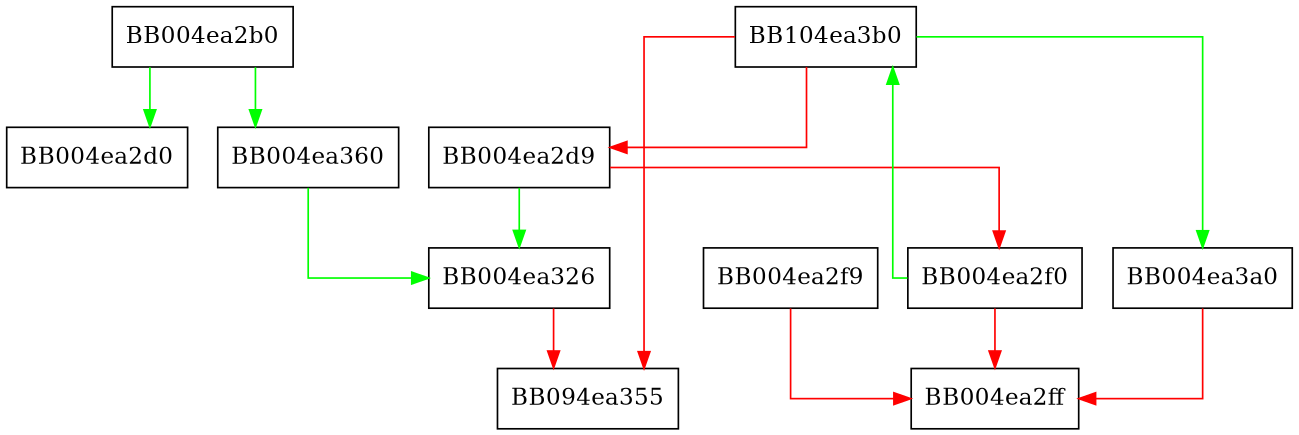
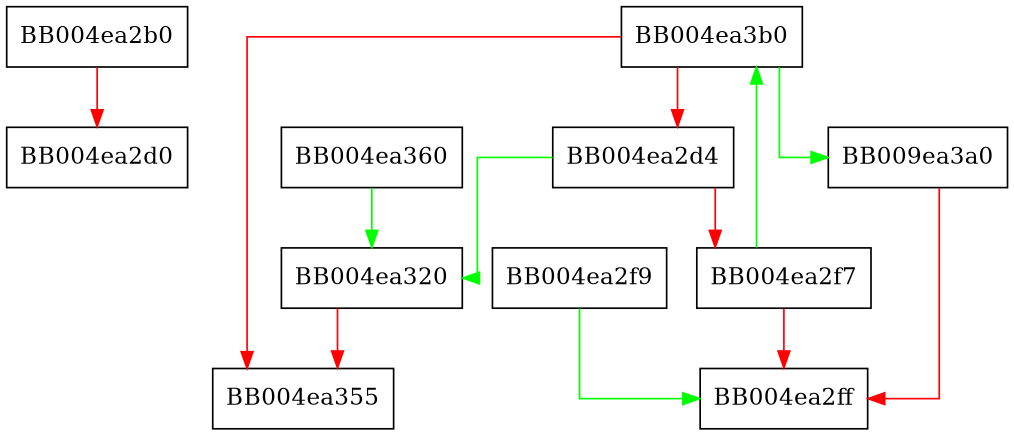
node "BB104ea3b0": label "BB104ea3b0" -> "BB004ea3b0"
edge "BB004ea2b0" -> "BB004ea2d0": color green -> red
edge "BB004ea2b0" -> "BB004ea360": removed
node "BB004ea2d9": label "BB004ea2d9" -> "BB004ea2d4"
node "BB004ea326": label "BB004ea326" -> "BB004ea320"
node "BB004ea2f0": label "BB004ea2f0" -> "BB004ea2f7"
node "BB004ea3a0": label "BB004ea3a0" -> "BB009ea3a0"
node "BB094ea355": label "BB094ea355" -> "BB004ea355"
edge "BB004ea2f9" -> "BB004ea2ff": color red -> green
